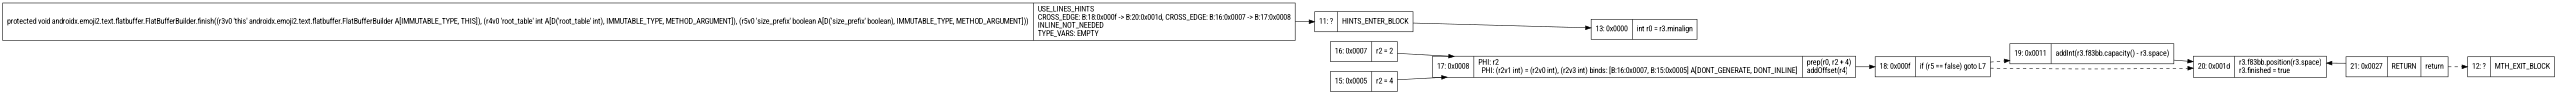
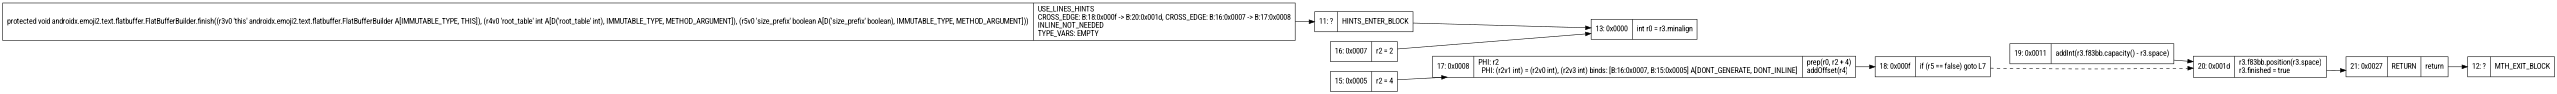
edge "16: 0x0007" -> "17: 0x0008": now "16: 0x0007" -> "13: 0x0000"
edge "18: 0x000f" -> "19: 0x0011": removed
edge "21: 0x0027" -> "20: 0x001d": reversed
edge "21: 0x0027" -> "12: ?": style dashed -> solid
